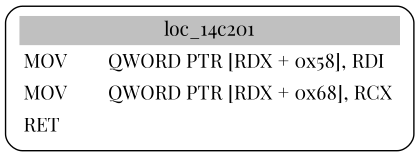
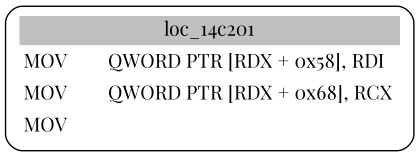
node "loc_14c201": text "RET" -> "MOV"
